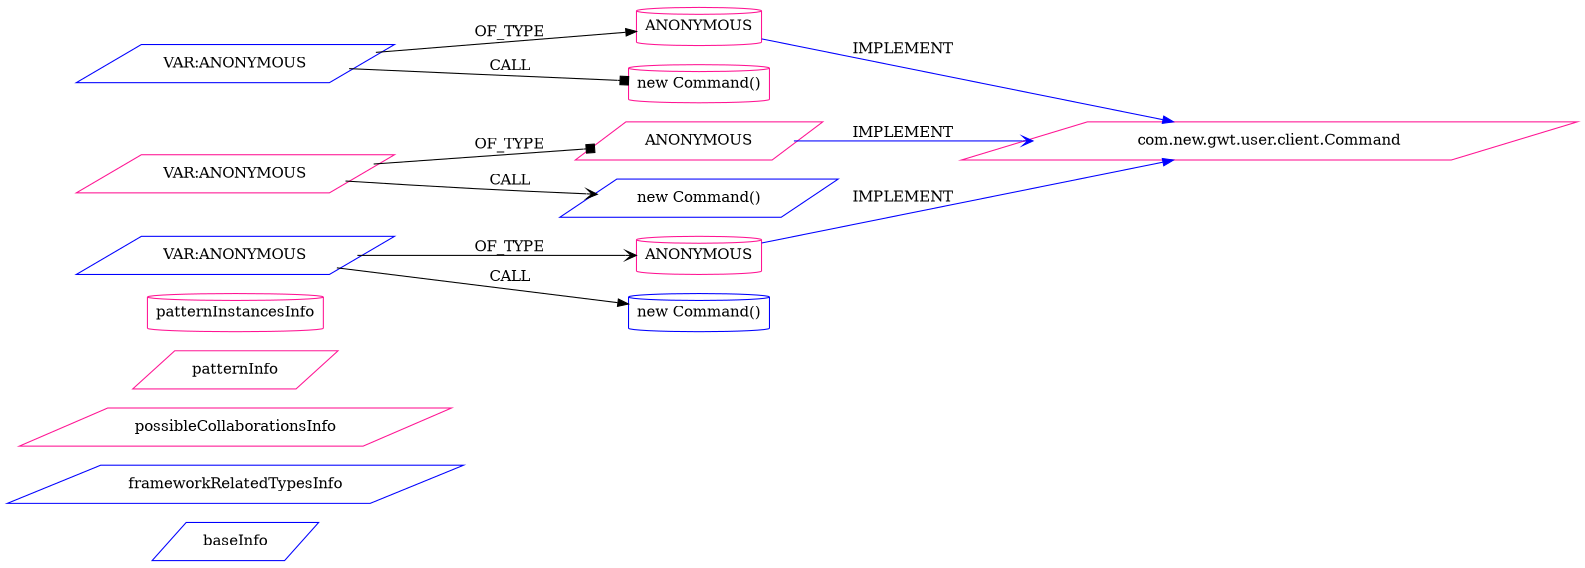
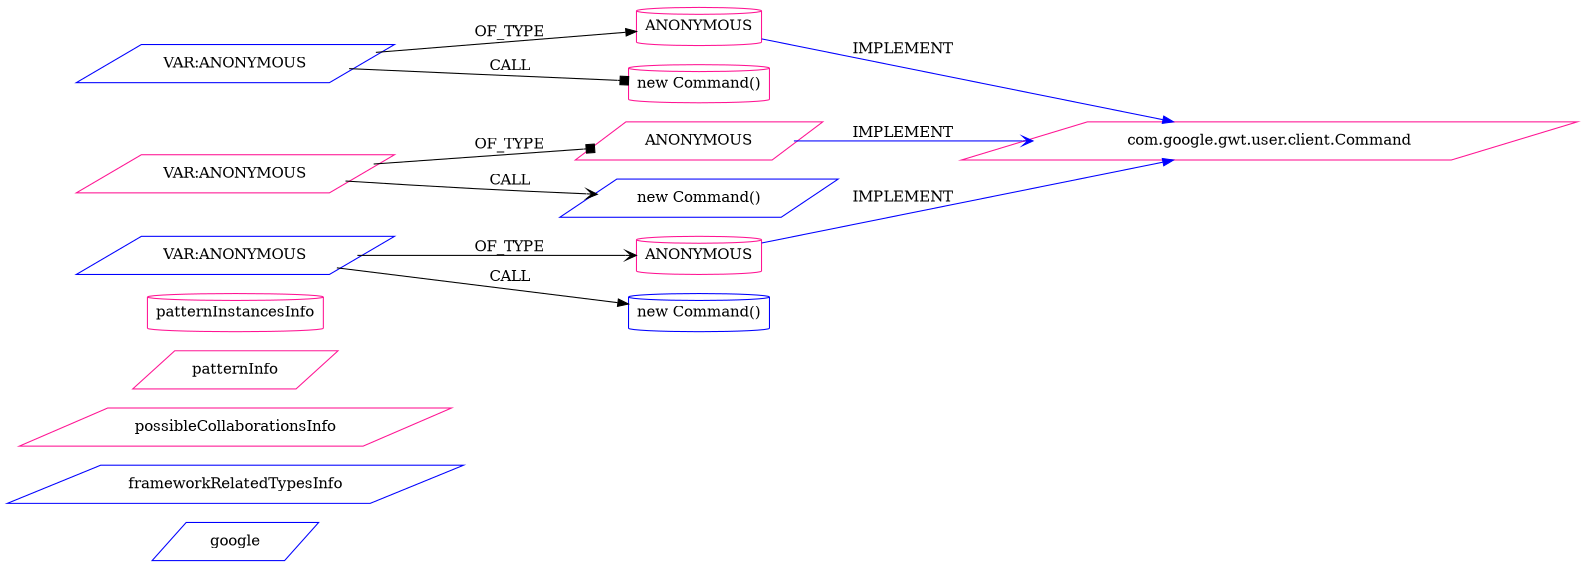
node "com.new.gwt.user.client.Command": label "com.new.gwt.user.client.Command" -> "com.google.gwt.user.client.Command"
node "baseInfo": label "baseInfo" -> "google"
